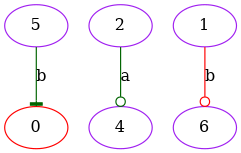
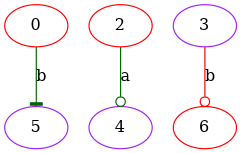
node "2": color purple -> red
node "1": label "1" -> "3"
edge "5" -> "0": reversed
node "6": color purple -> red
